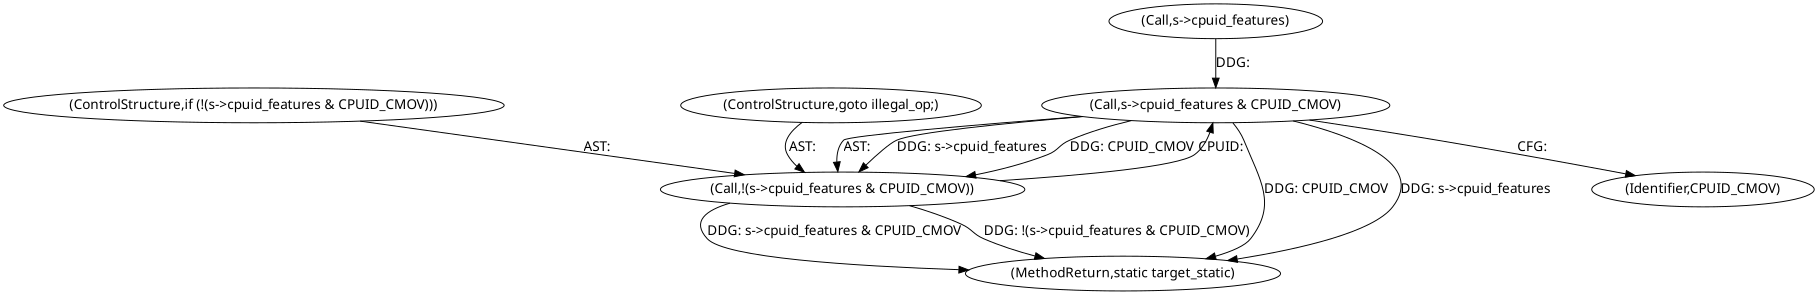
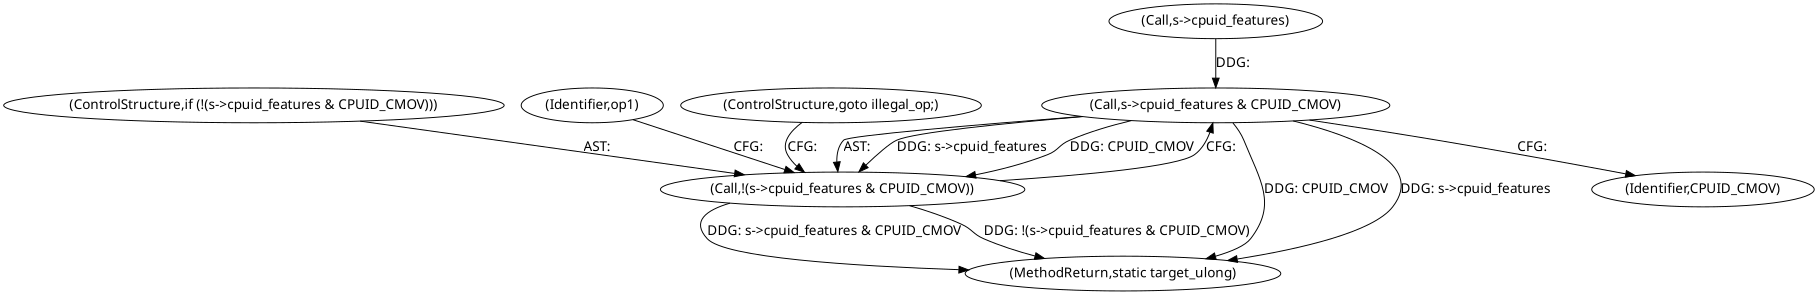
node "(Identifier,op1)": added
edge "(ControlStructure,goto illegal_op;)" -> "(Call,!(s->cpuid_features & CPUID_CMOV))": label "AST: " -> "CFG: "
edge "(Call,!(s->cpuid_features & CPUID_CMOV))" -> "(Call,s->cpuid_features & CPUID_CMOV)": label "CPUID: " -> "CFG: "
node "(MethodReturn,static target_static)": label "(MethodReturn,static target_static)" -> "(MethodReturn,static target_ulong)"
